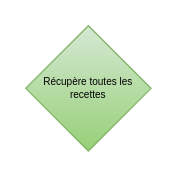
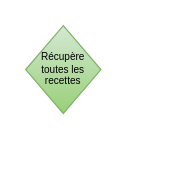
node "Récupère toutes les recettes": size 125x125 -> 75x88
